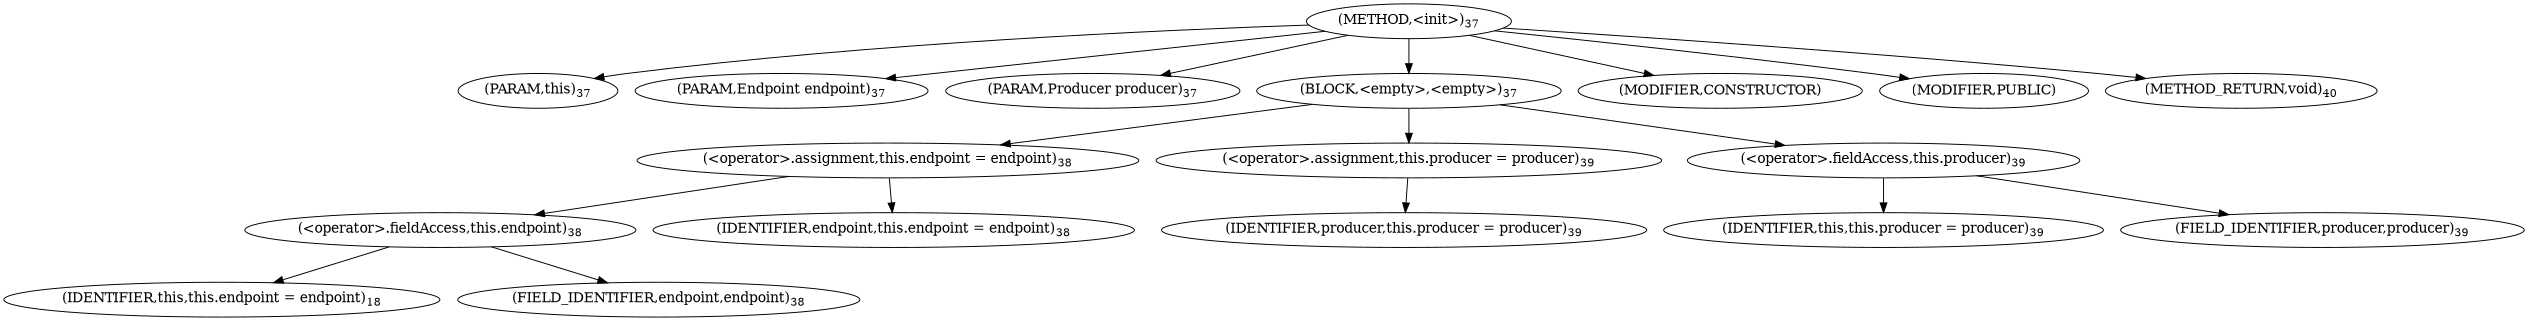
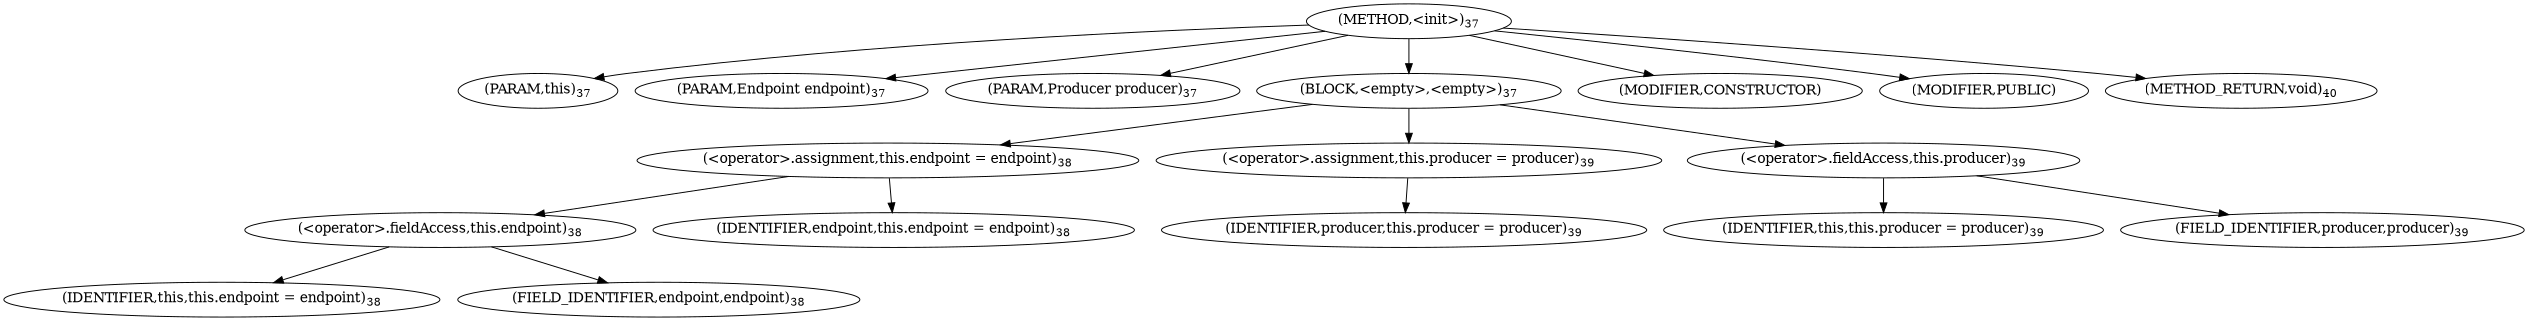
node "(IDENTIFIER,this,this.endpoint = endpoint)": text "18" -> "38"
